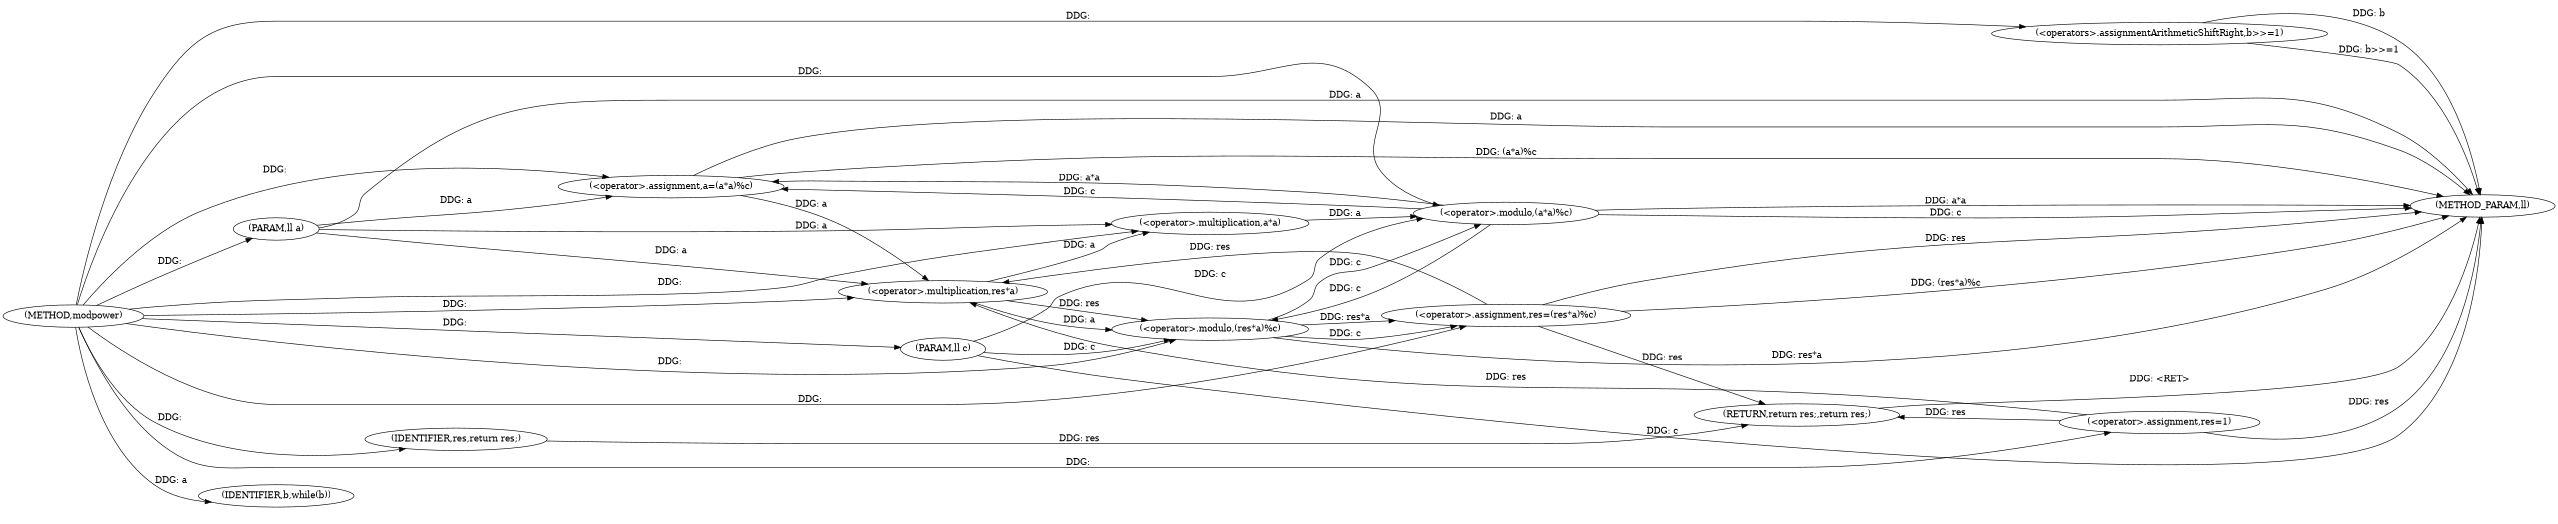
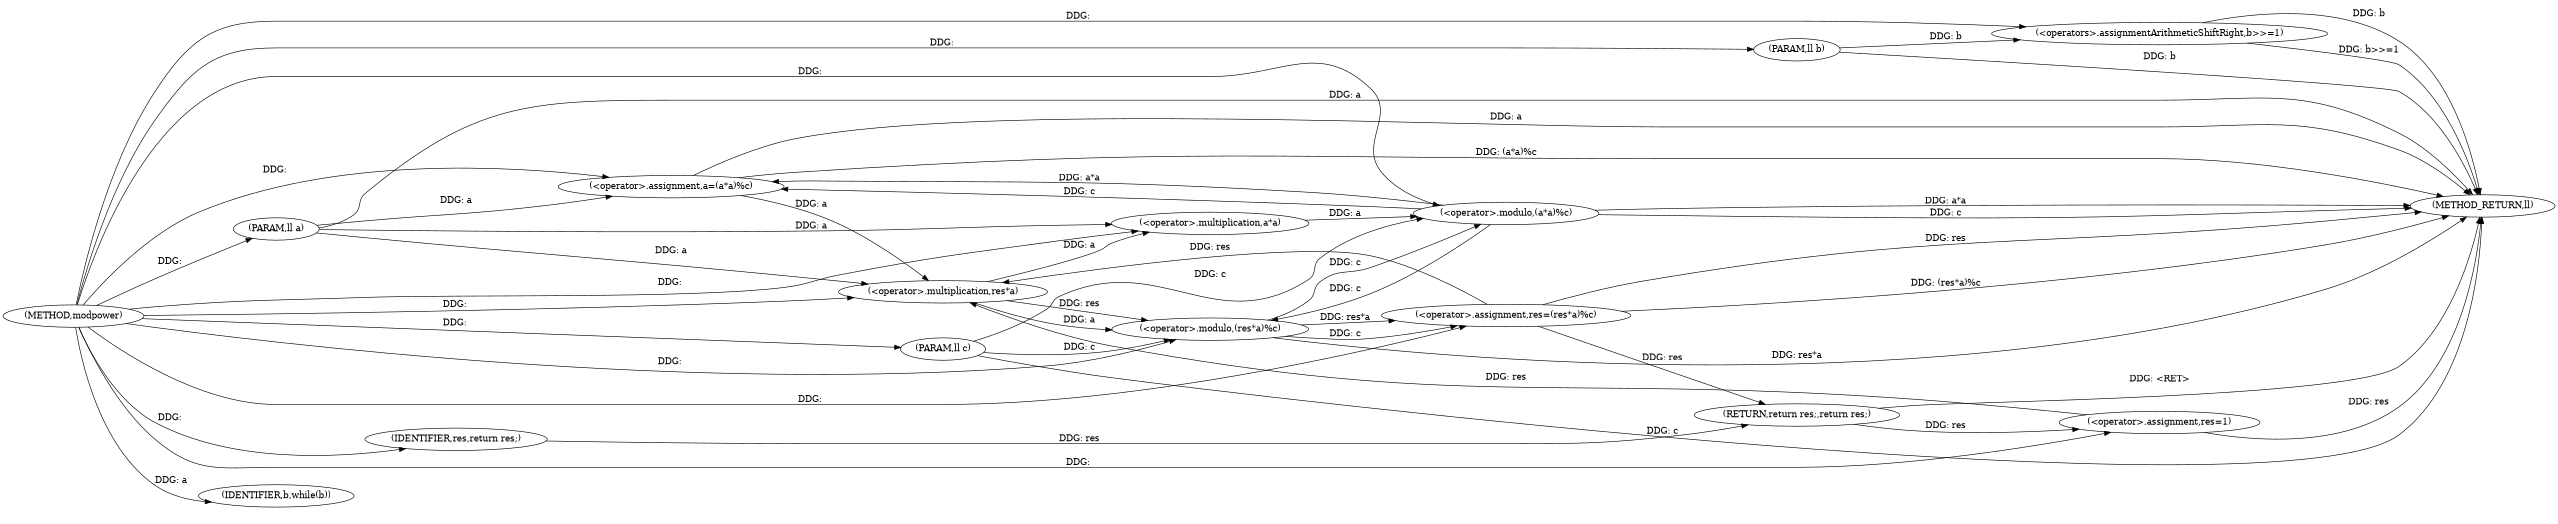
node "(PARAM,ll b)": added
node "(METHOD_PARAM,ll)": label "(METHOD_PARAM,ll)" -> "(METHOD_RETURN,ll)"
edge "(<operator>.assignment,res=1)" -> "(RETURN,return res;,return res;)": reversed
